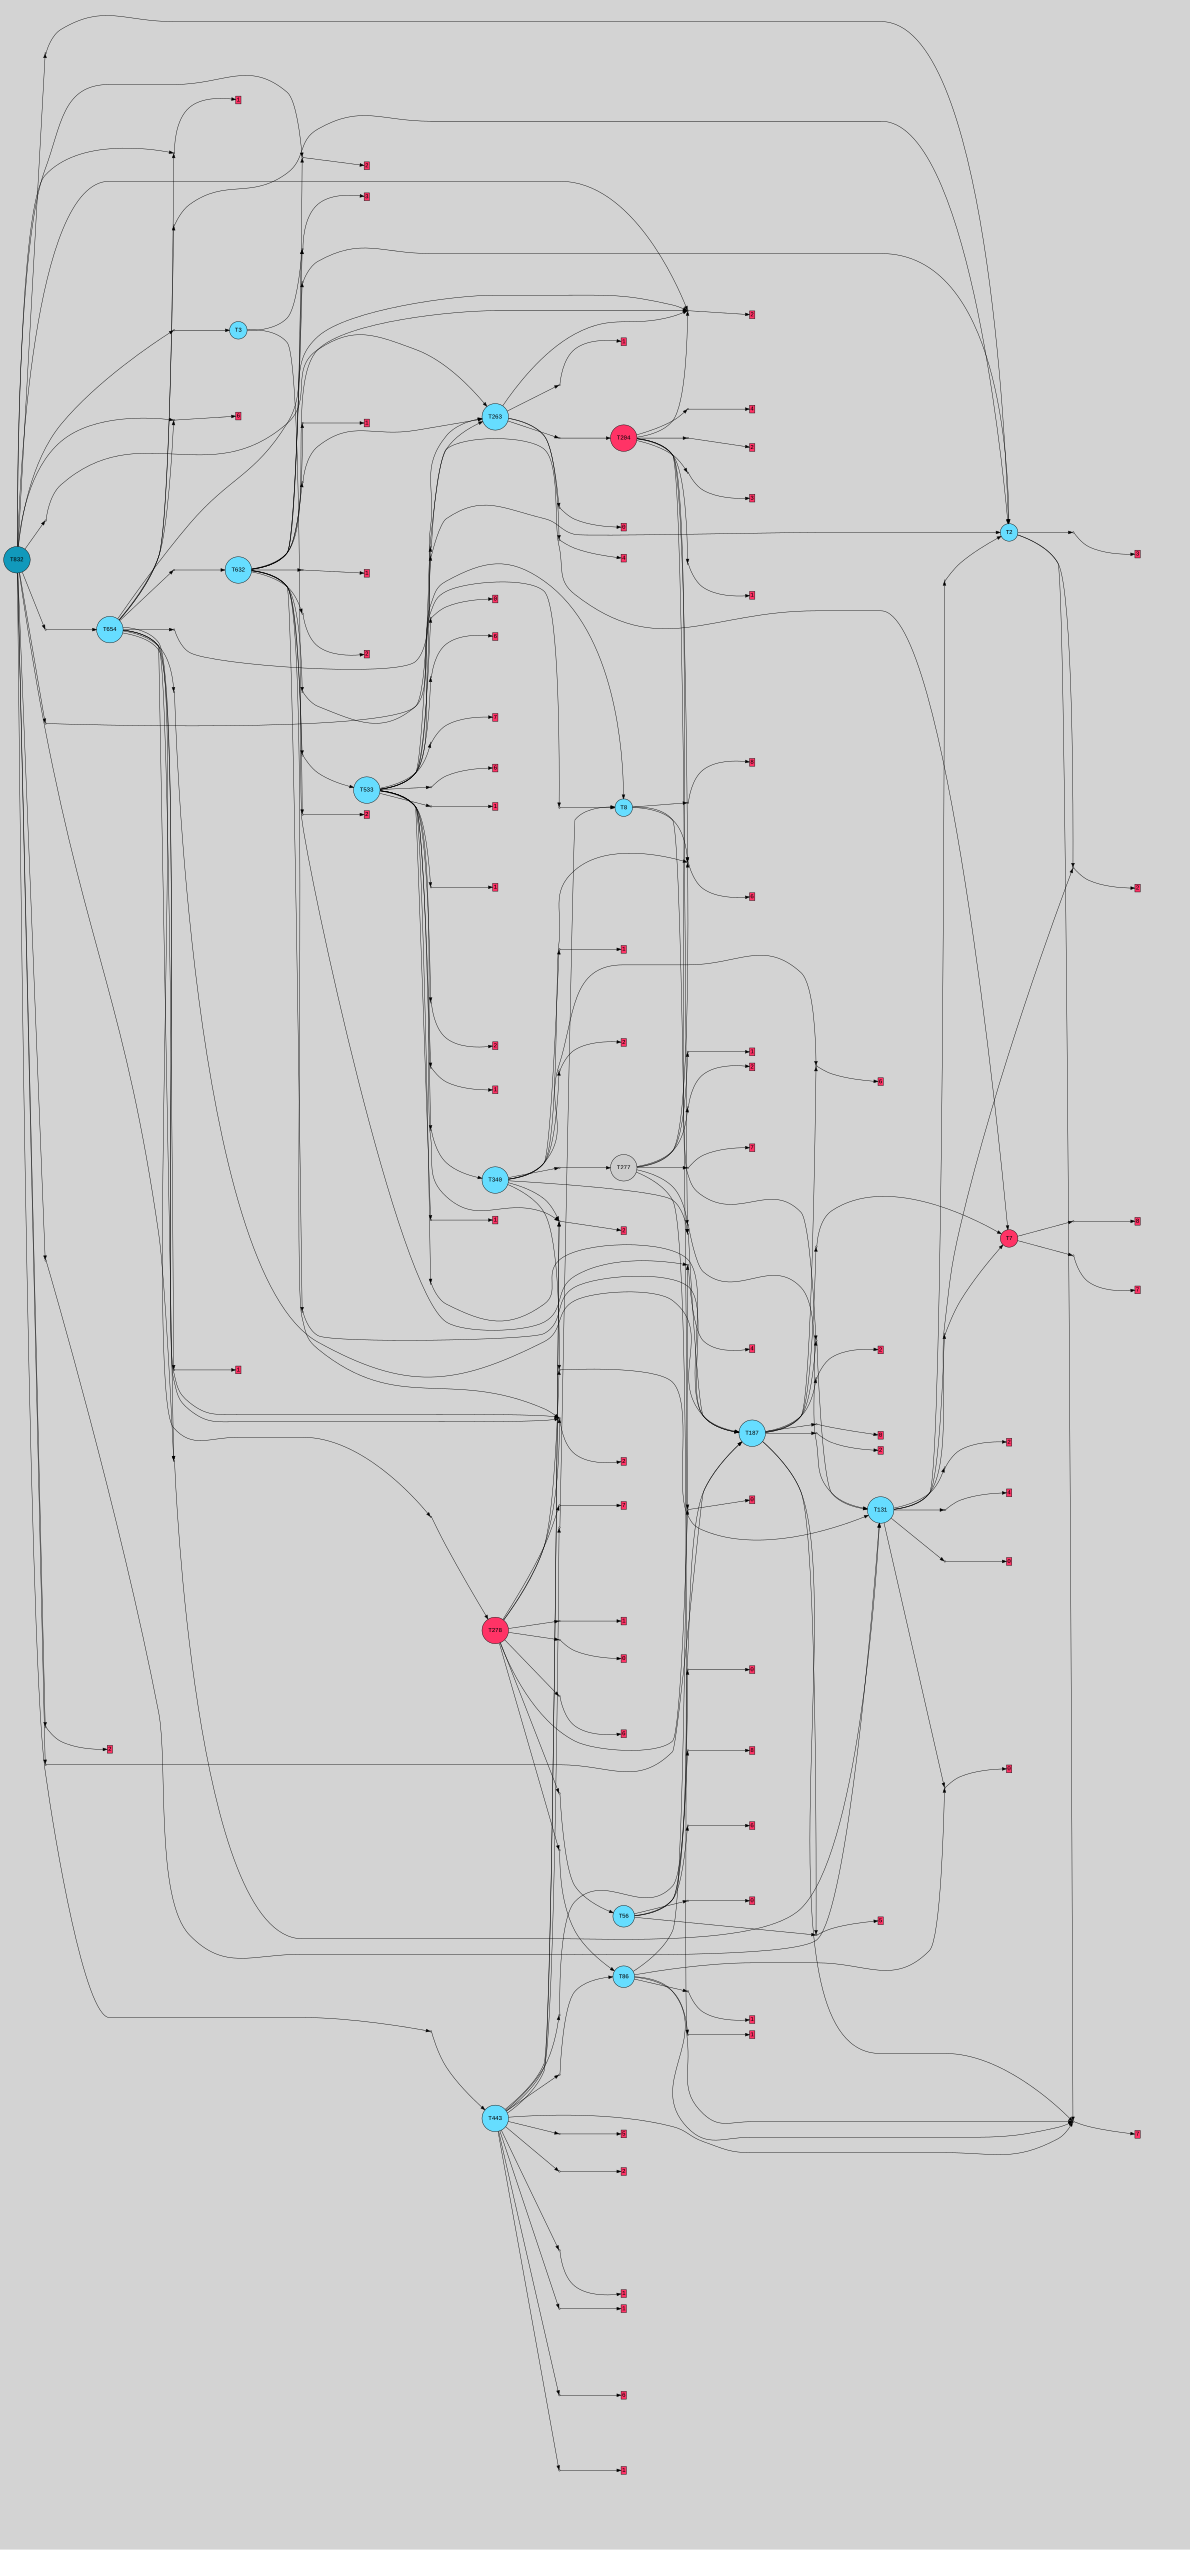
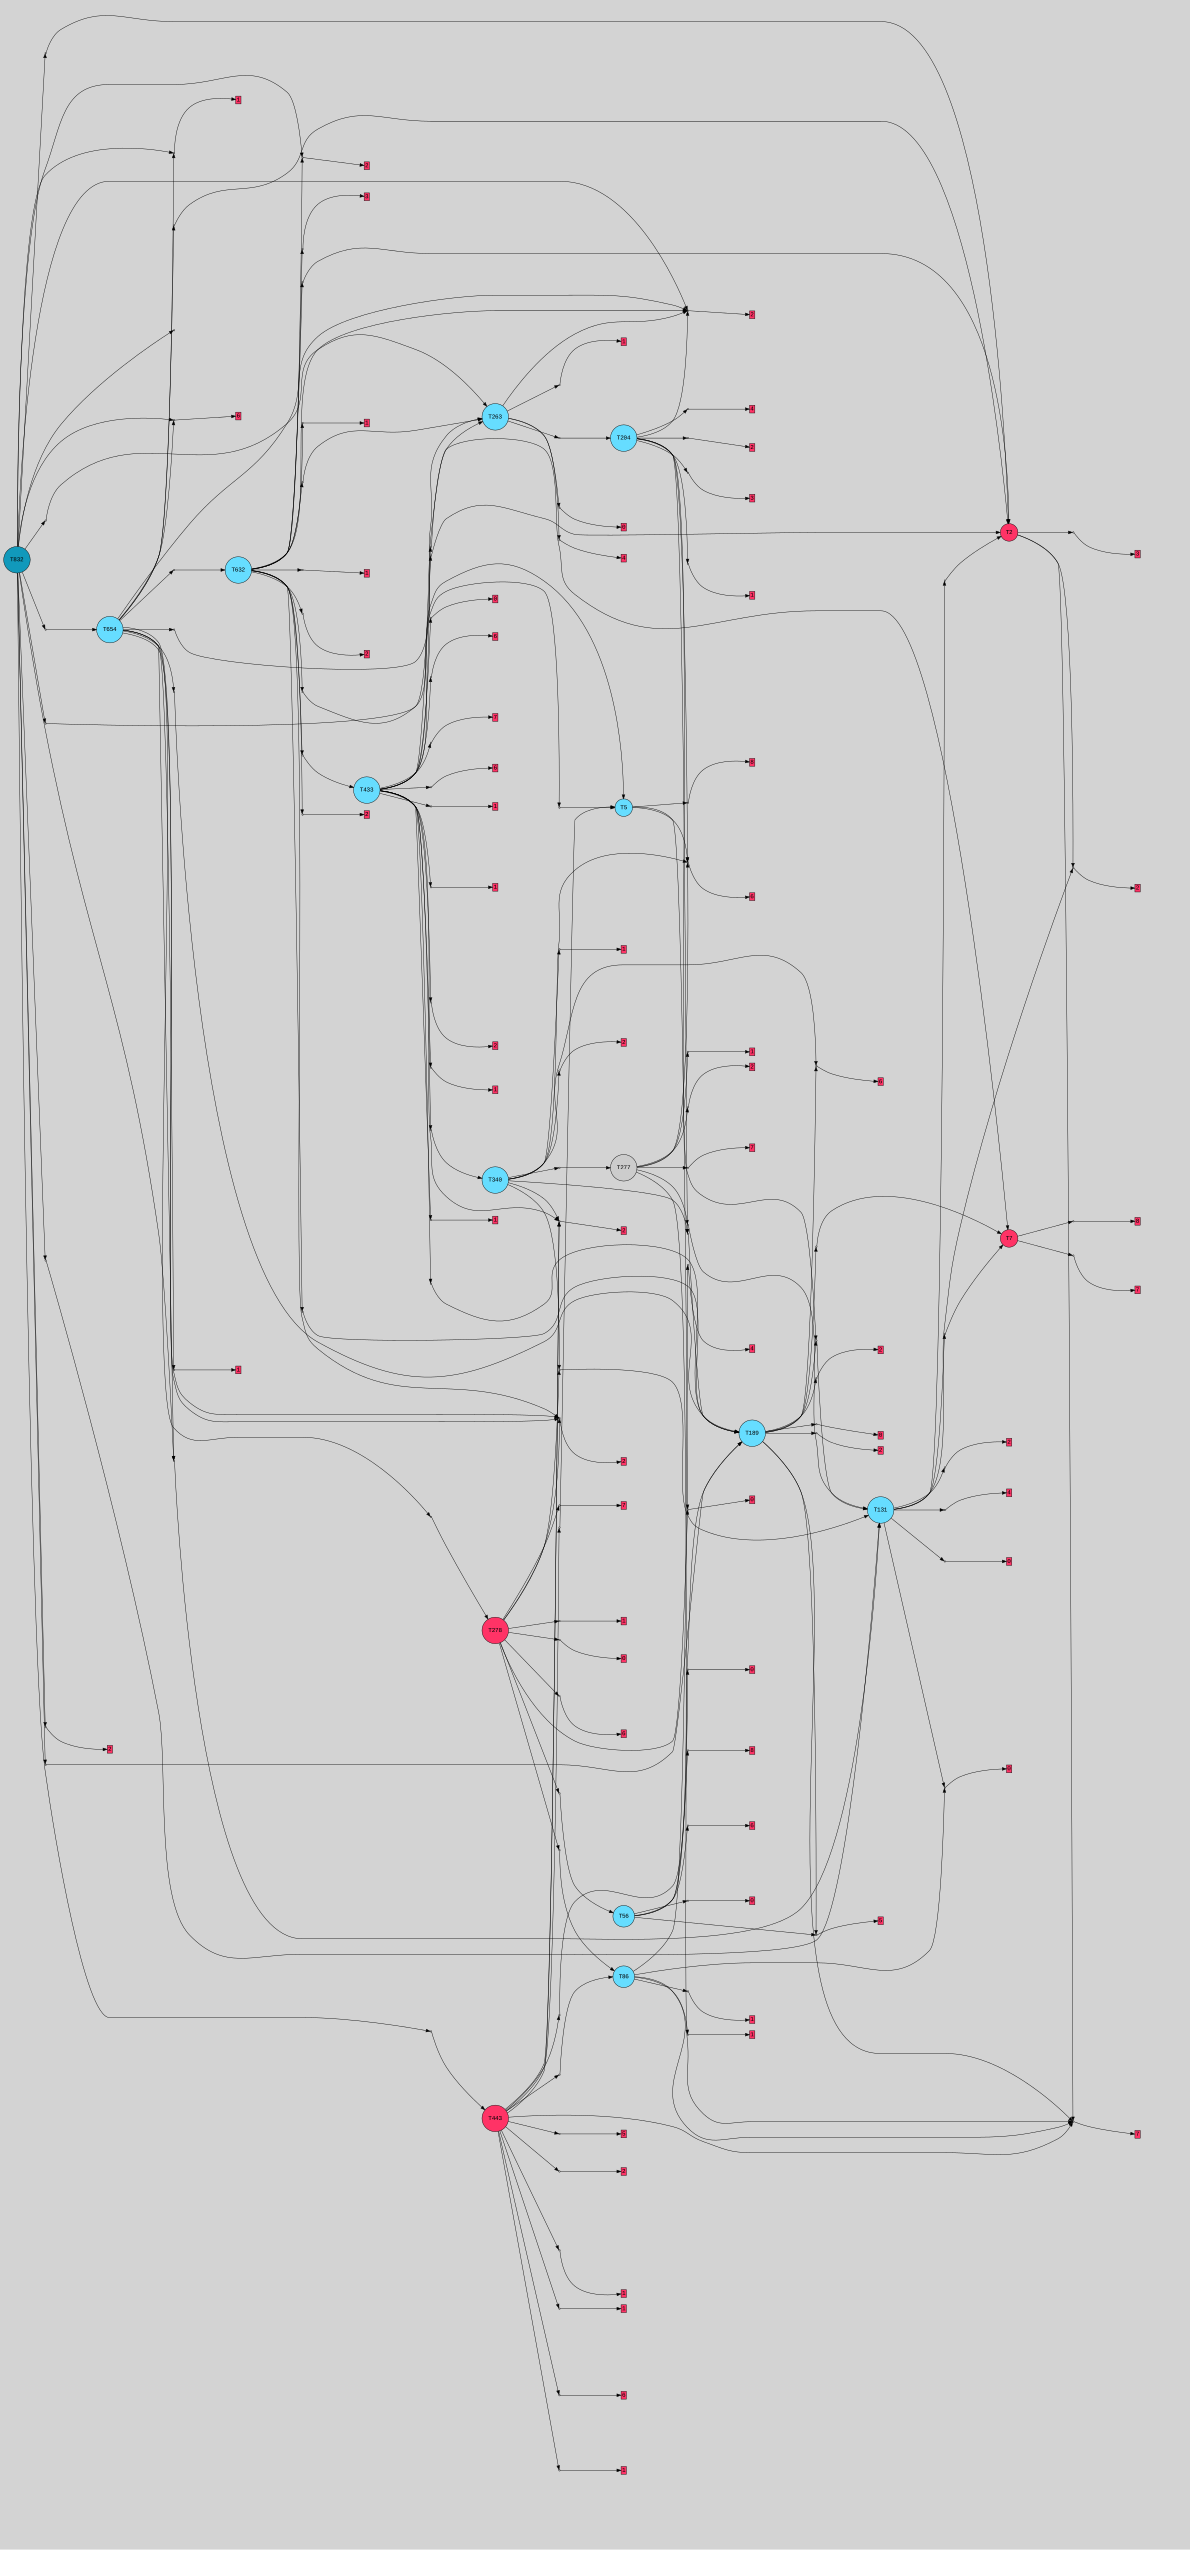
node "T3": removed
node "T204": fillcolor #ff3366 -> #66ddff
node "T2": fillcolor #66ddff -> #ff3366
node "T533": label "T533" -> "T433"
node "T8": label "T8" -> "T5"
node "T187": label "T187" -> "T189"
node "T443": fillcolor #66ddff -> #ff3366
